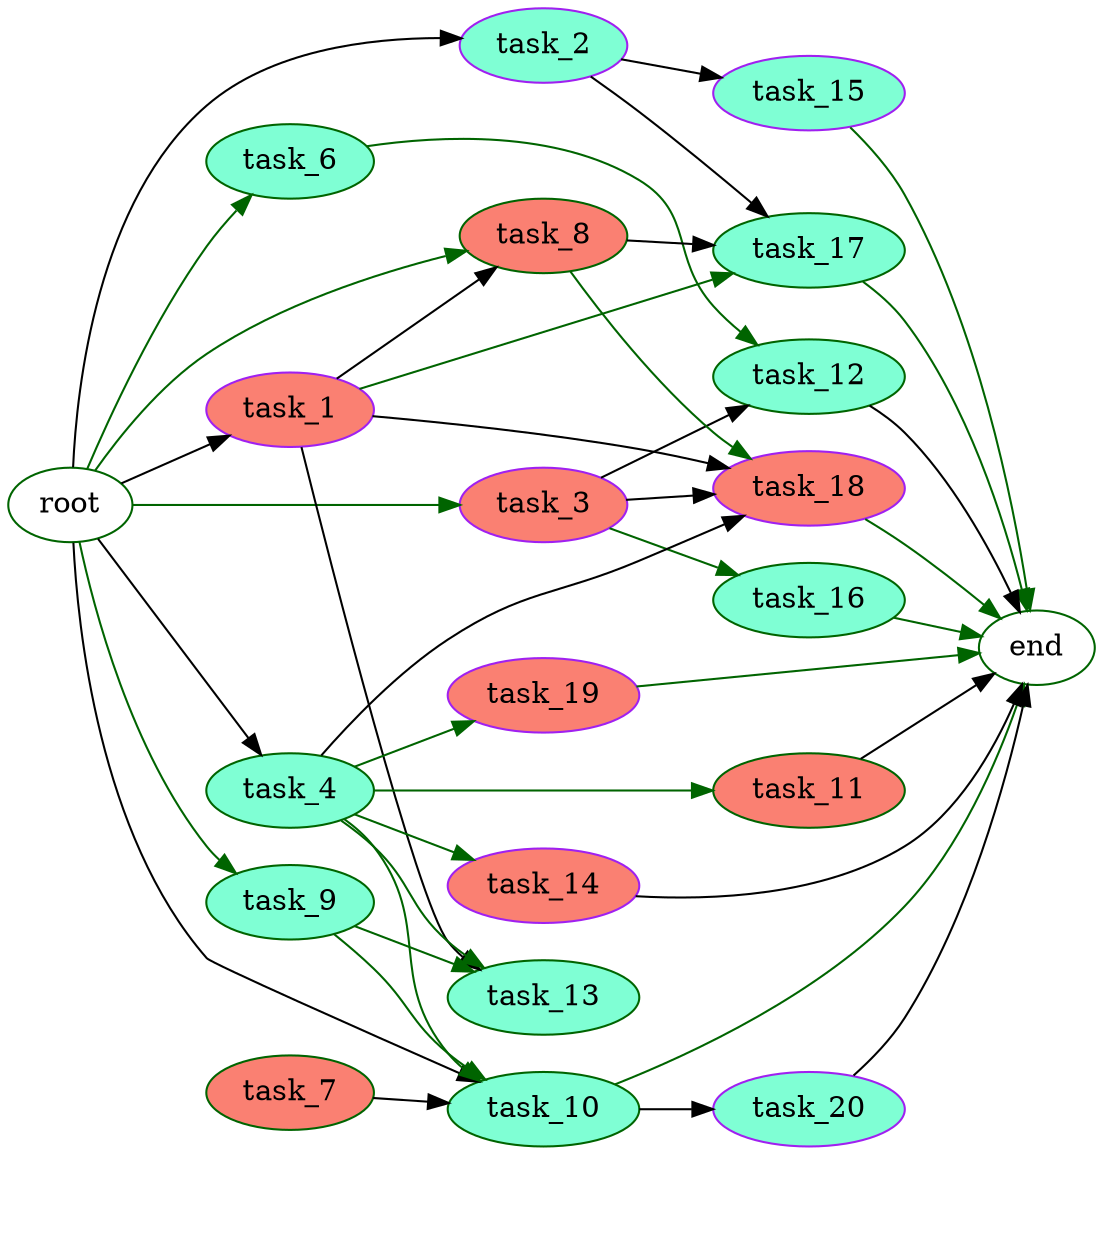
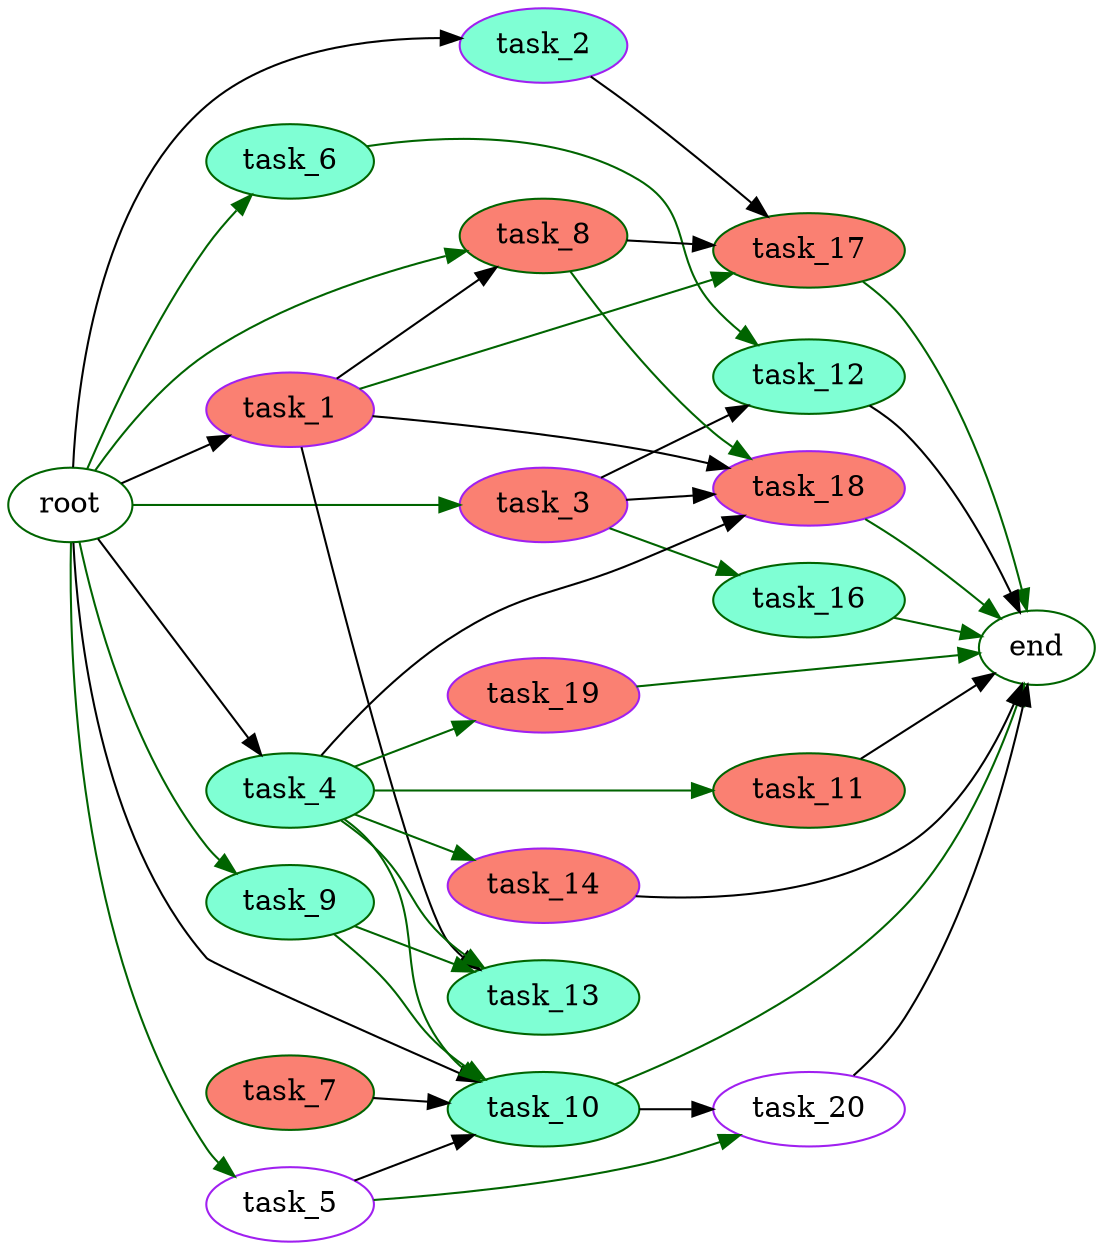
node "task_15": removed
node "task_17": fillcolor aquamarine -> salmon
node "task_20": fillcolor aquamarine -> white
node "task_5": added
